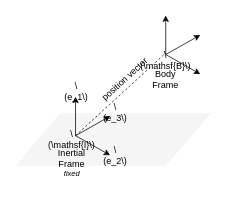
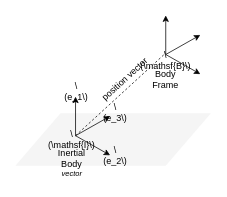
node "Inertial Frame": label "Inertial Frame" -> "Inertial Body"
node "fixed": label "fixed" -> "vector"
